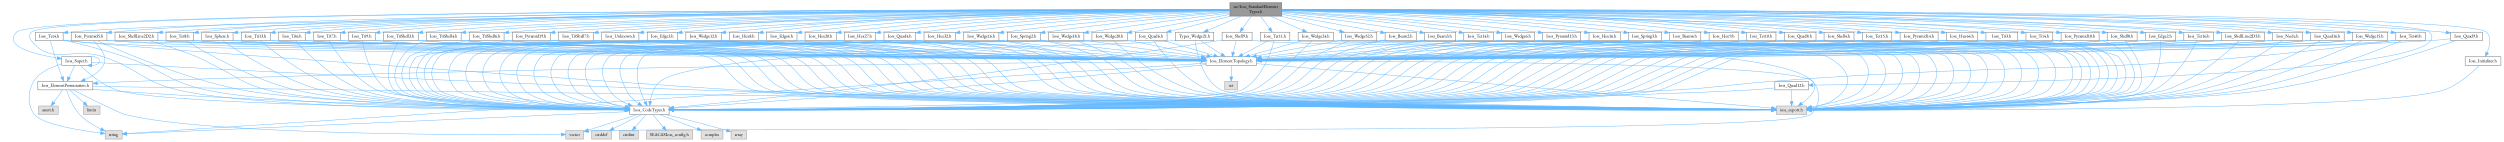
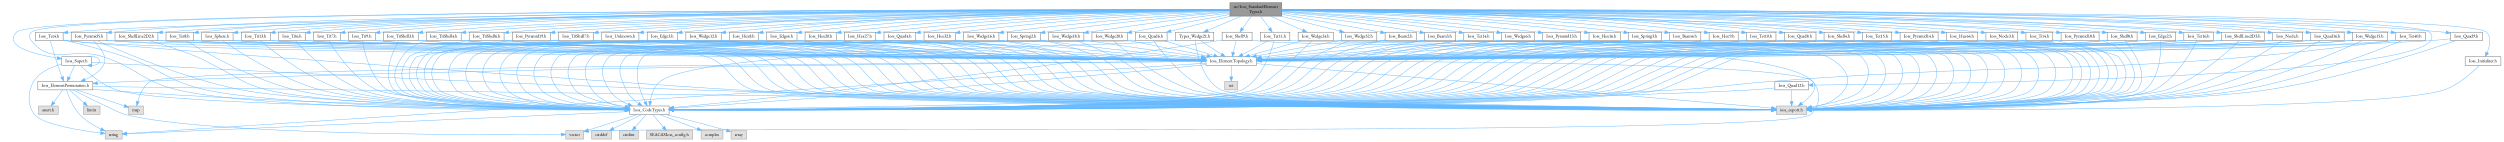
node "Ioss_Tri3.h": label "Ioss_Tri3.h" -> "Ioss_Node3.h"
edge "Ioss_Edge4.h" -> "ioss_export.h": added
node "map": added
